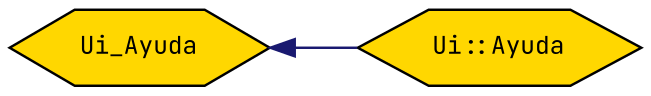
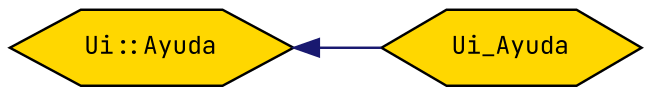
edge "Ui::Ayuda" -> "Ui_Ayuda": reversed
